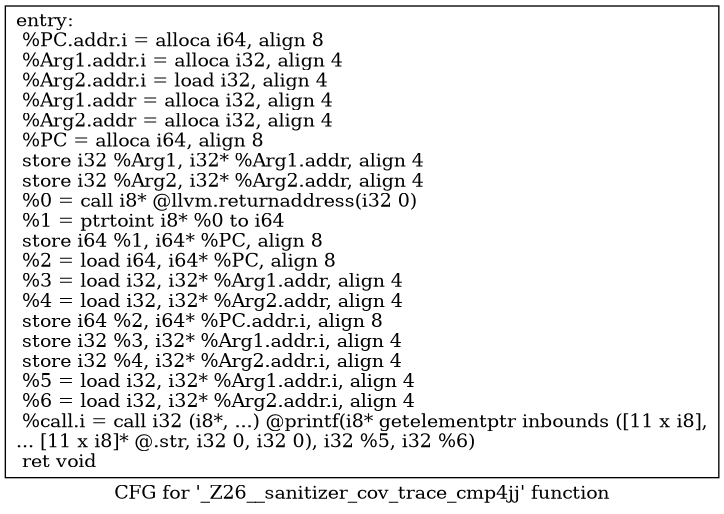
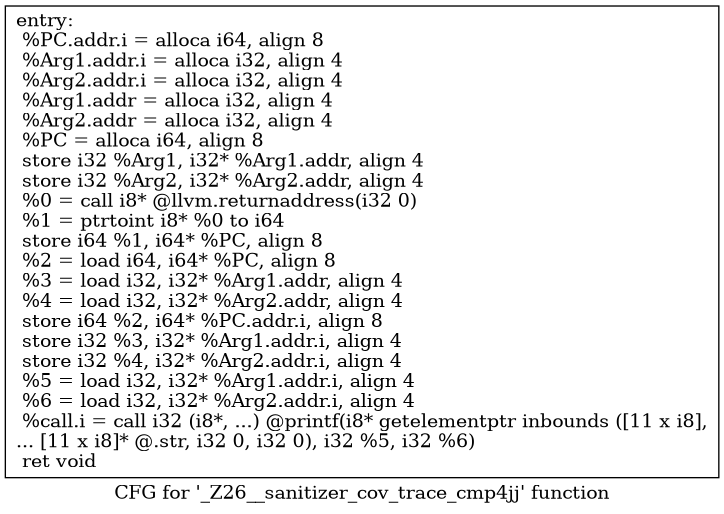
node "entry:": text "%Arg2.addr.i = load i32, align 4" -> "%Arg2.addr.i = alloca i32, align 4"
